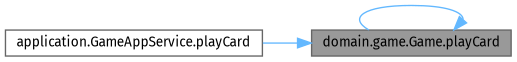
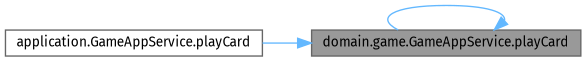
node "domain.game.Game.playCard": label "domain.game.Game.playCard" -> "domain.game.GameAppService.playCard"
